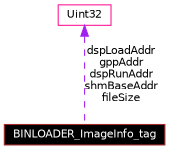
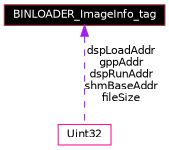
edge "BINLOADER_ImageInfo_tag" -> "Uint32": reversed
